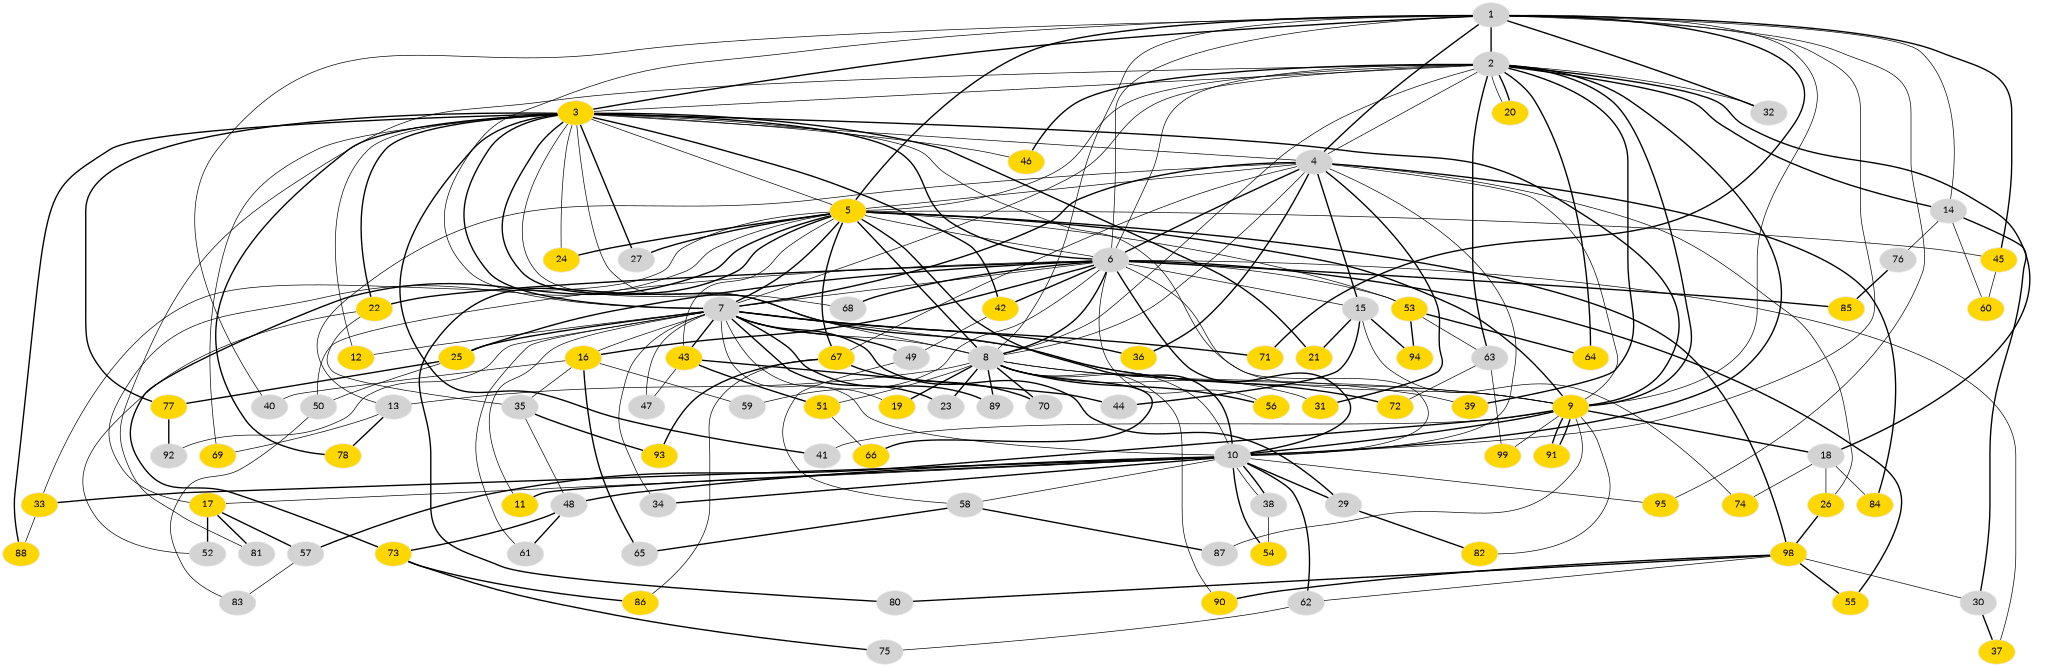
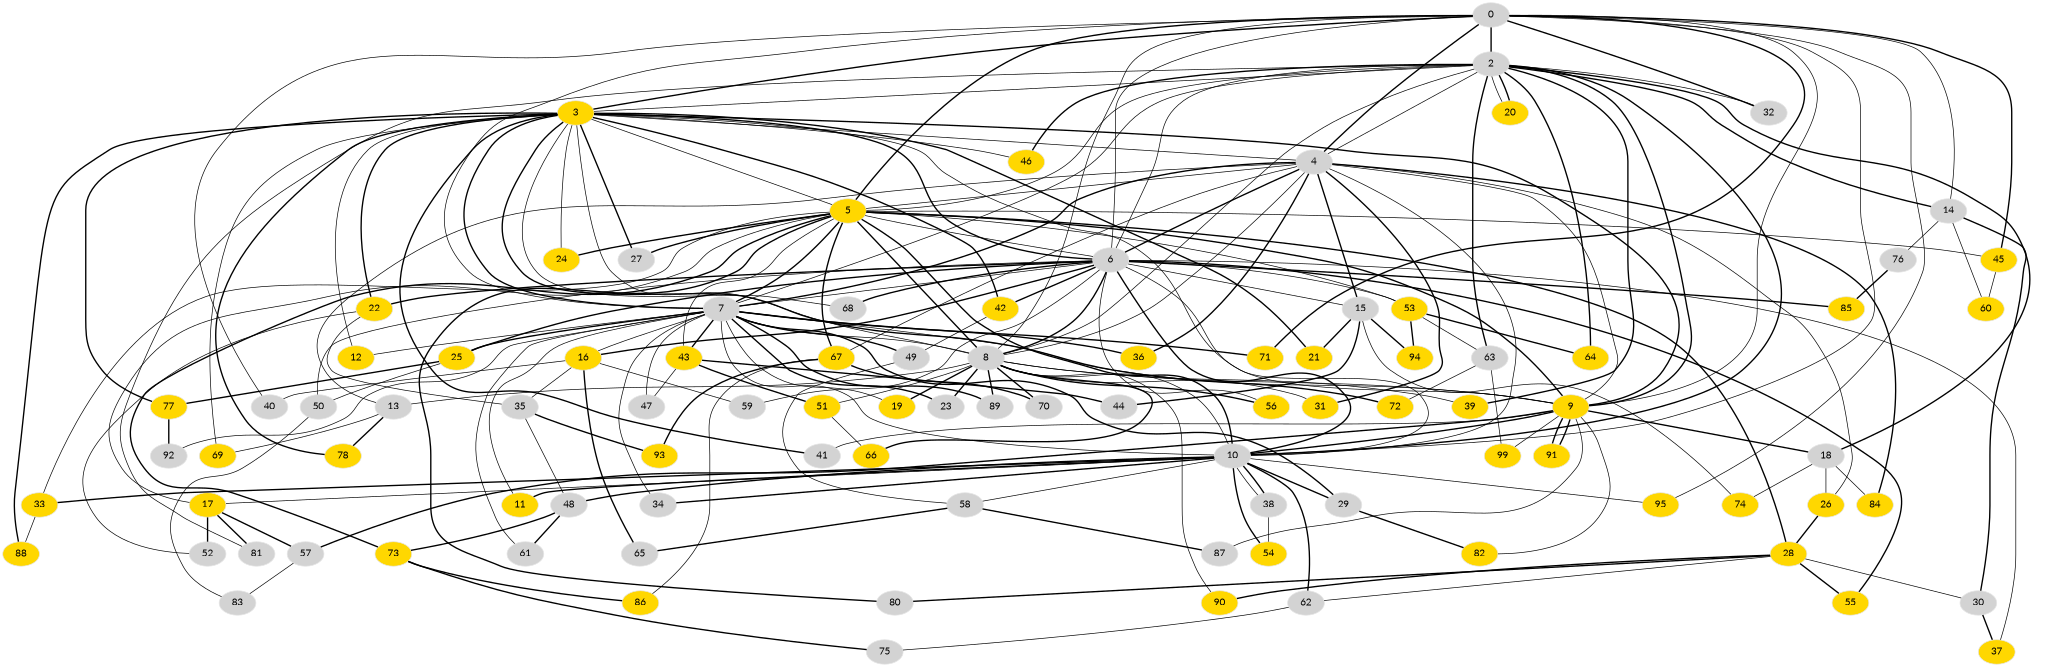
node "1": label "1" -> "0"
node "98": label "98" -> "28"
